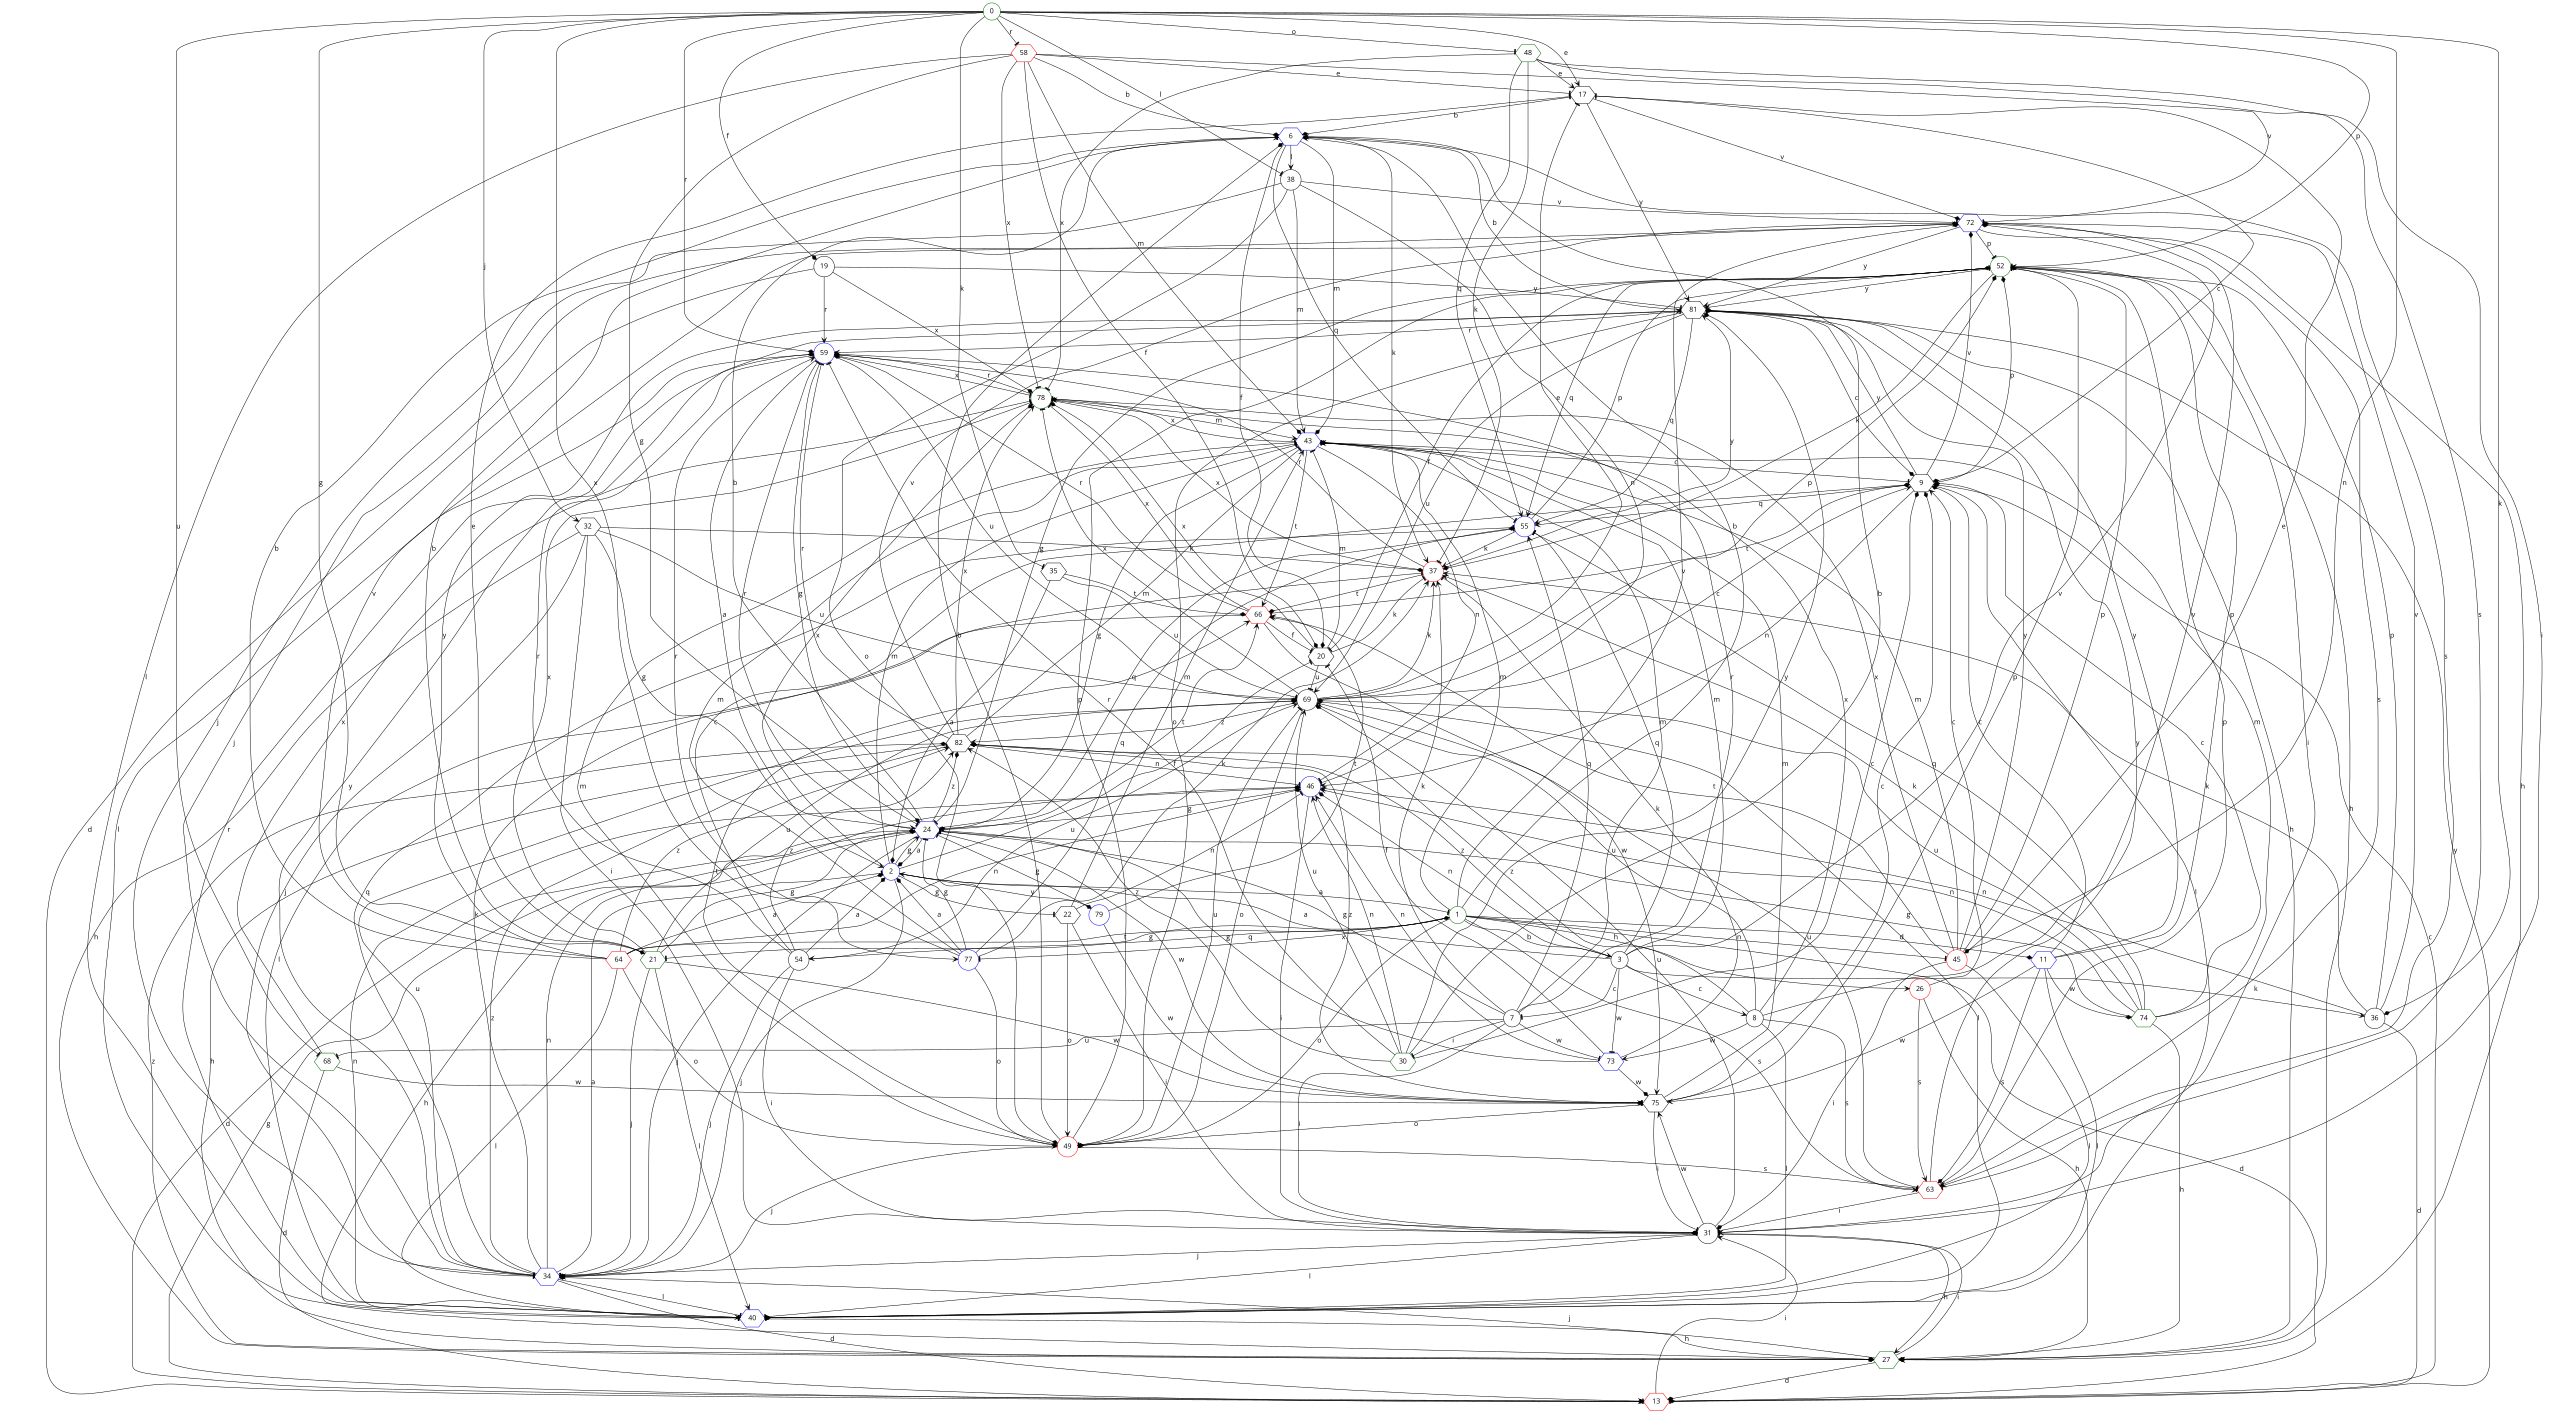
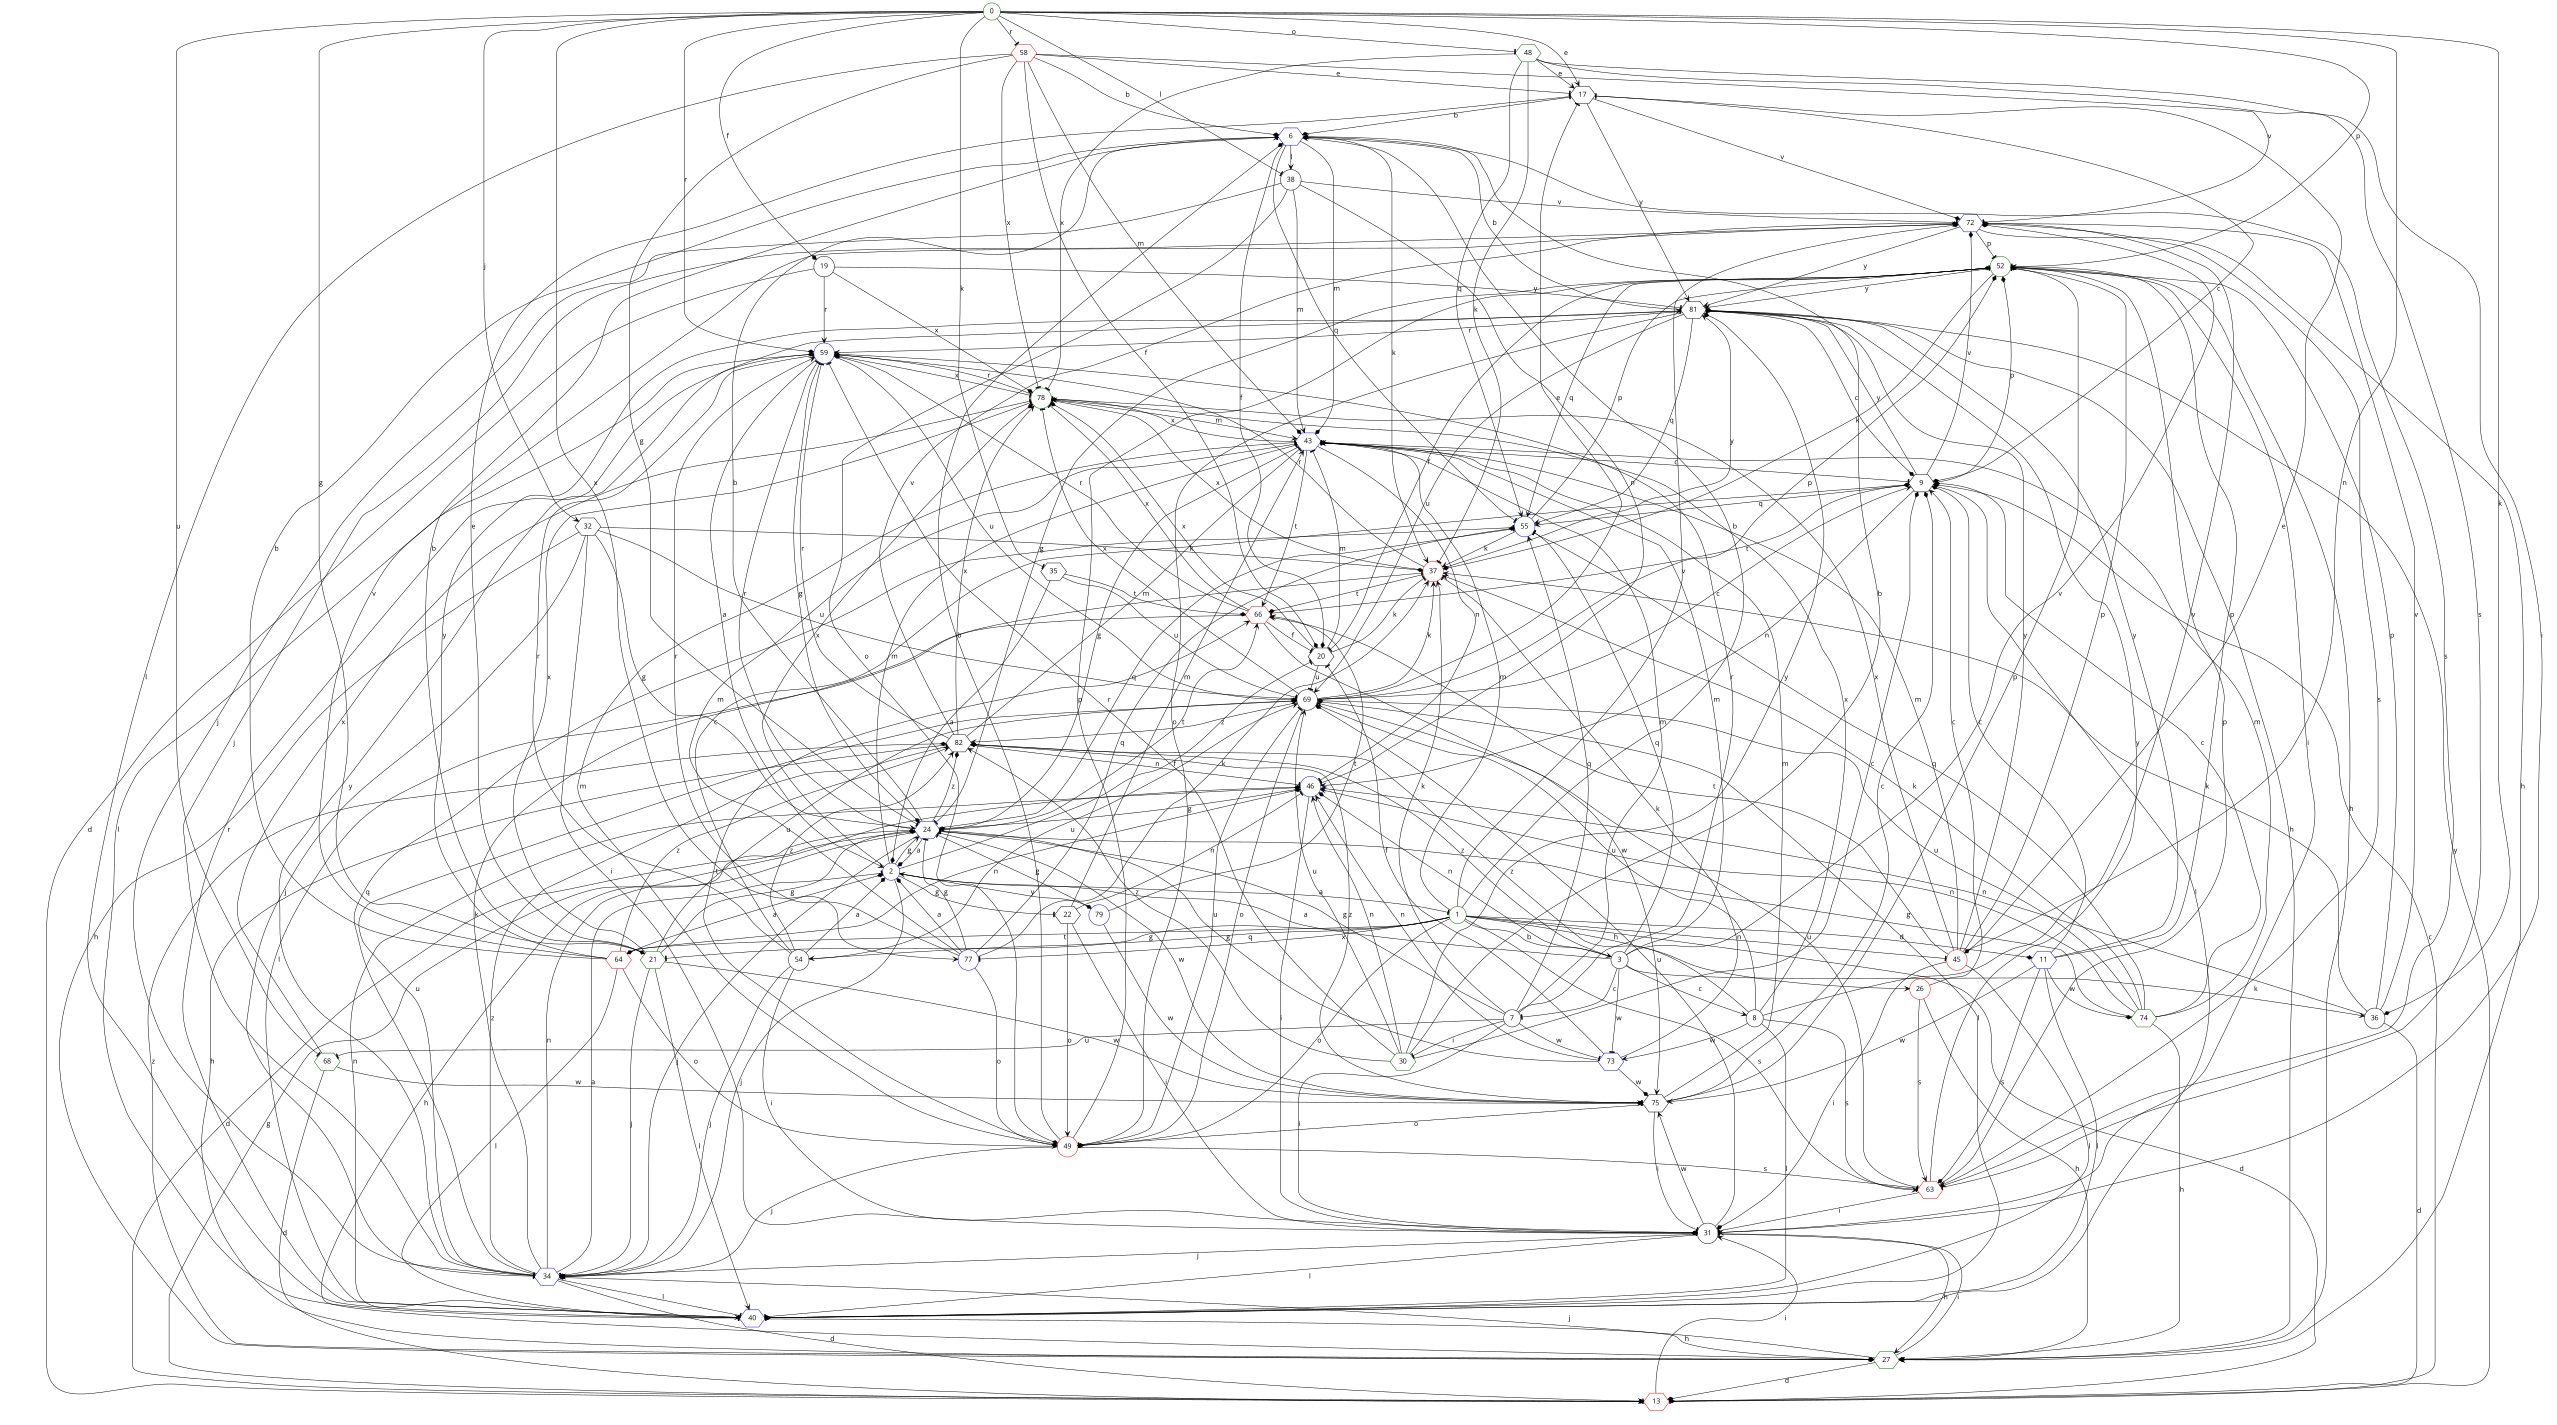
edge "64" -> "1": reversed
